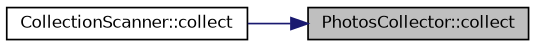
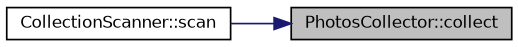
node "CollectionScanner::collect": label "CollectionScanner::collect" -> "CollectionScanner::scan"
